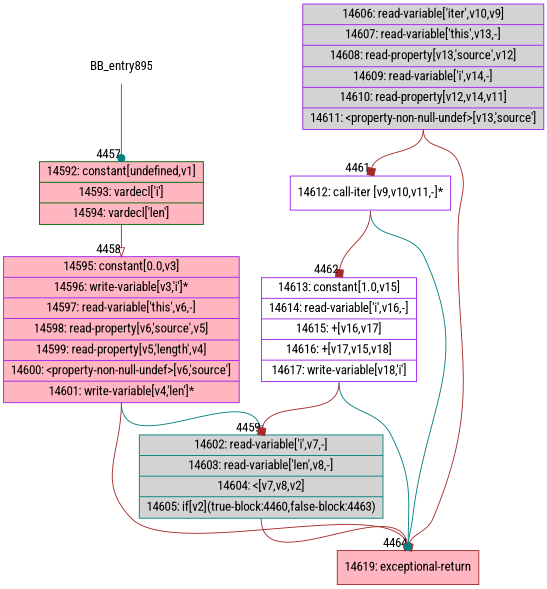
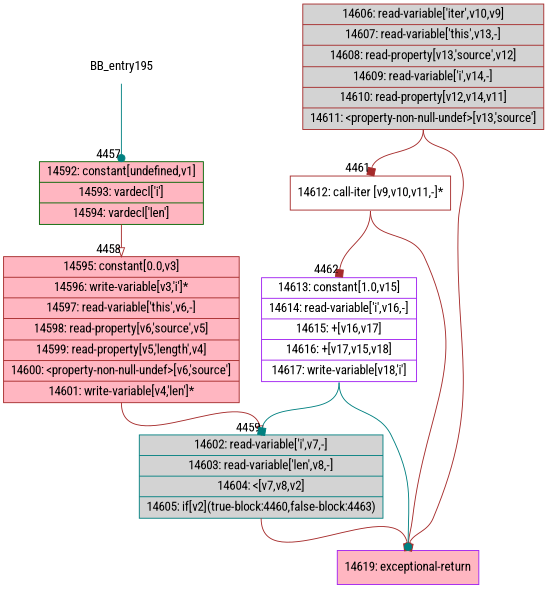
node "BB_entry895": label "BB_entry895" -> "BB_entry195"
node "14606: read-variable['iter',v10,v9]": color purple -> brown
node "14612: call-iter [v9,v10,v11,-]*": color purple -> brown
node "14595: constant[0.0,v3]": color purple -> brown
edge "14612: call-iter [v9,v10,v11,-]*" -> "14619: exceptional-return": color teal -> brown
edge "14613: constant[1.0,v15]" -> "14602: read-variable['i',v7,-]": color brown -> teal
edge "14595: constant[0.0,v3]" -> "14602: read-variable['i',v7,-]": color teal -> brown
edge "14595: constant[0.0,v3]" -> "14619: exceptional-return": removed
node "14619: exceptional-return": color brown -> purple
